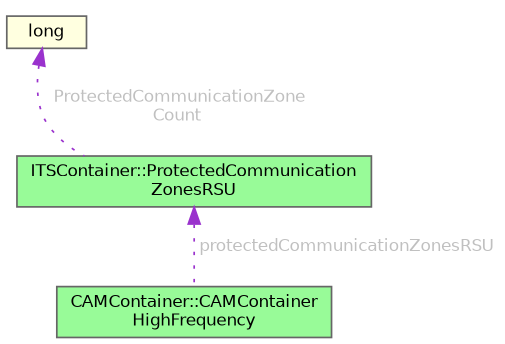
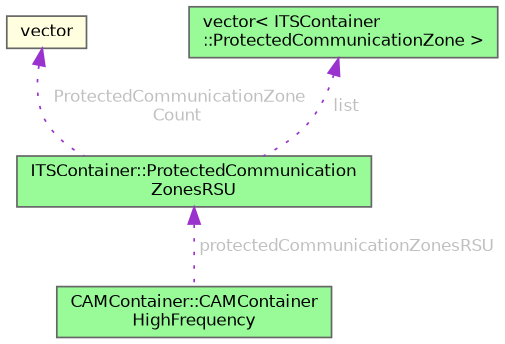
node "long": label "long" -> "vector"
node "vector< ITSContainer ::ProtectedCommunicationZone >": added
